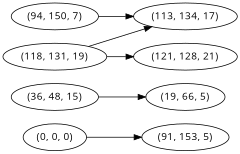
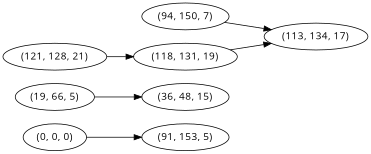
edge "(118, 131, 19)" -> "(121, 128, 21)": reversed
edge "(36, 48, 15)" -> "(19, 66, 5)": reversed
